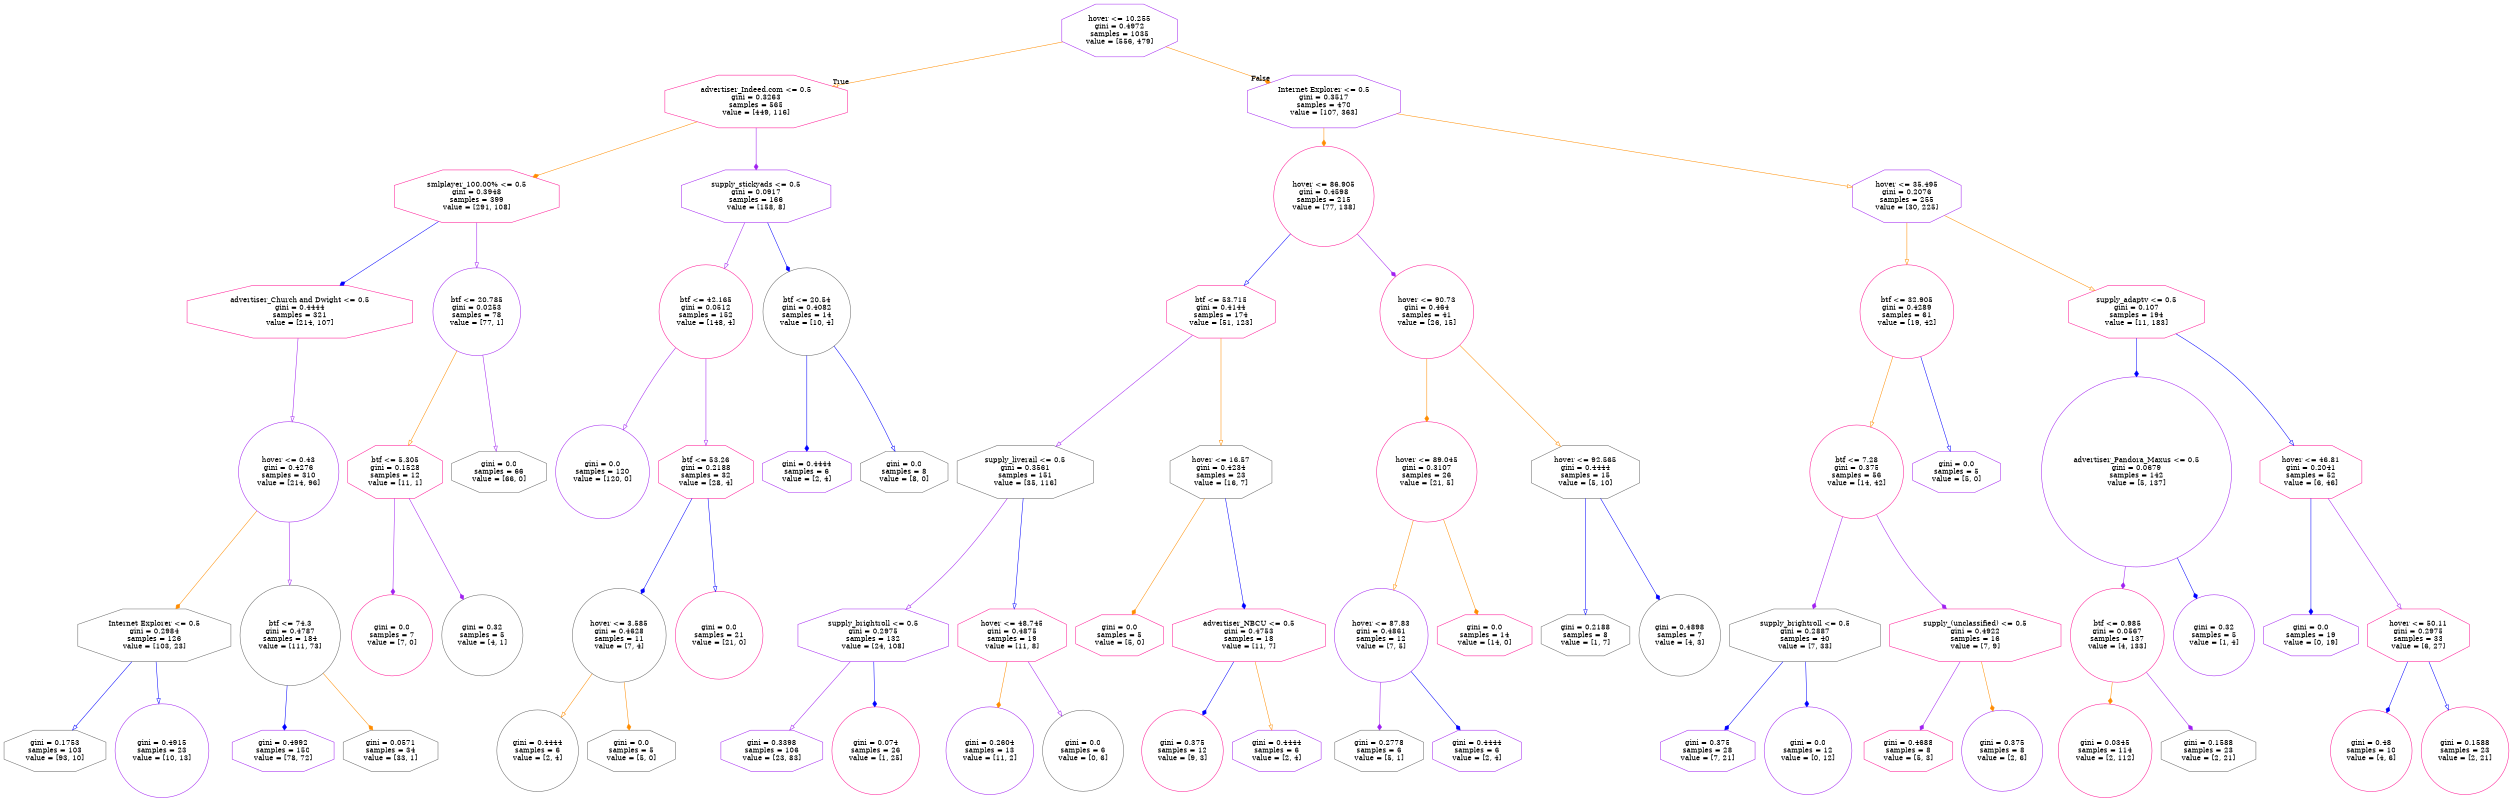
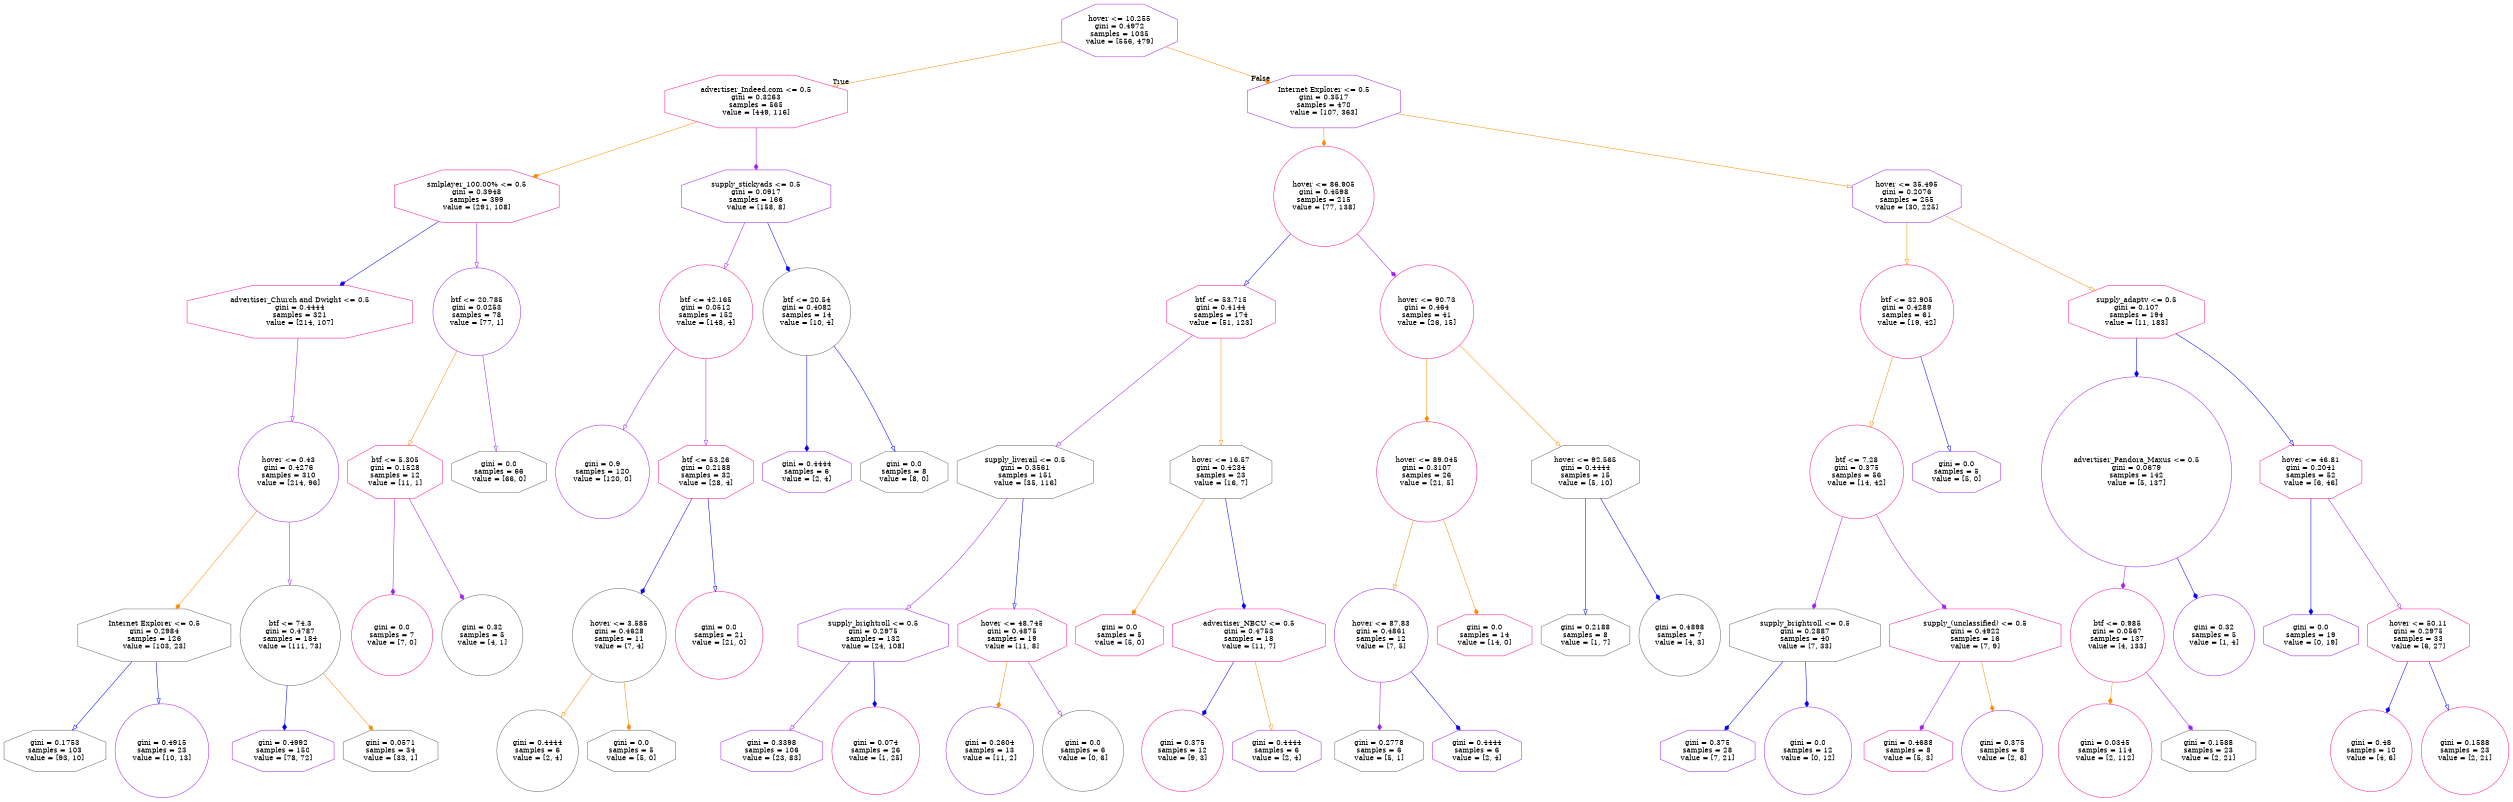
node "gini = 0.0 samples = 120 value = [120, 0]": label "gini = 0.0 samples = 120 value = [120, 0]" -> "gini = 0.9 samples = 120 value = [120, 0]"
